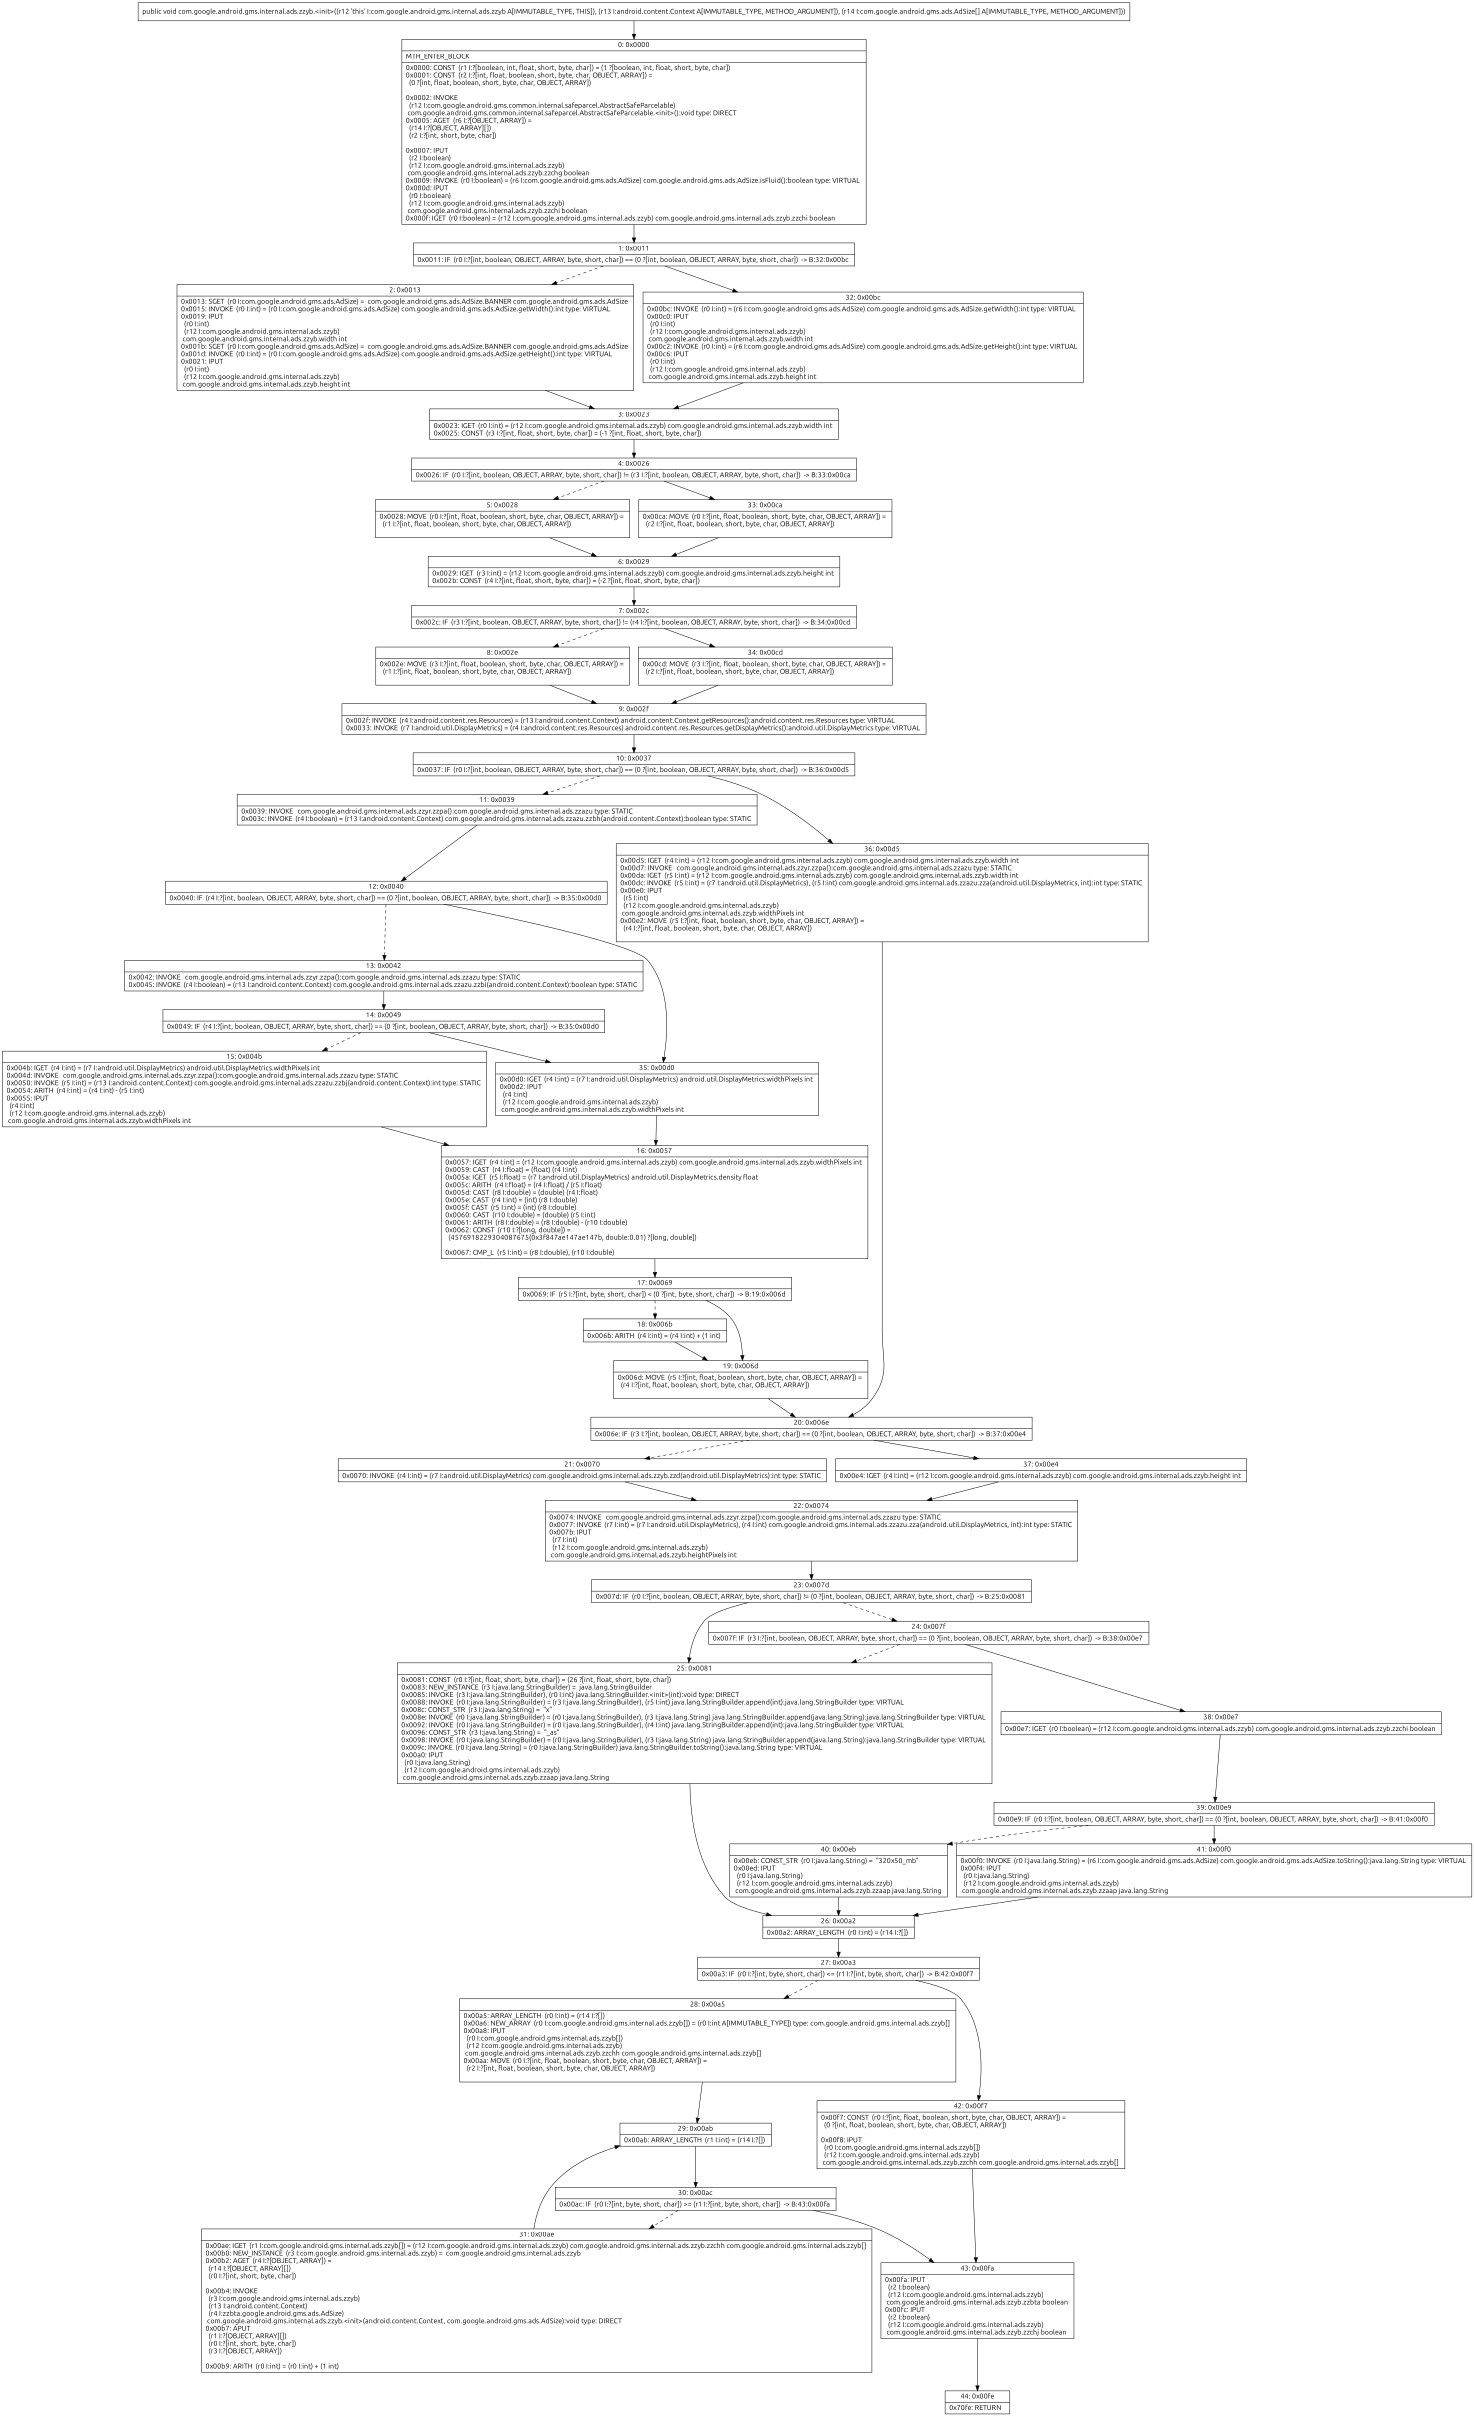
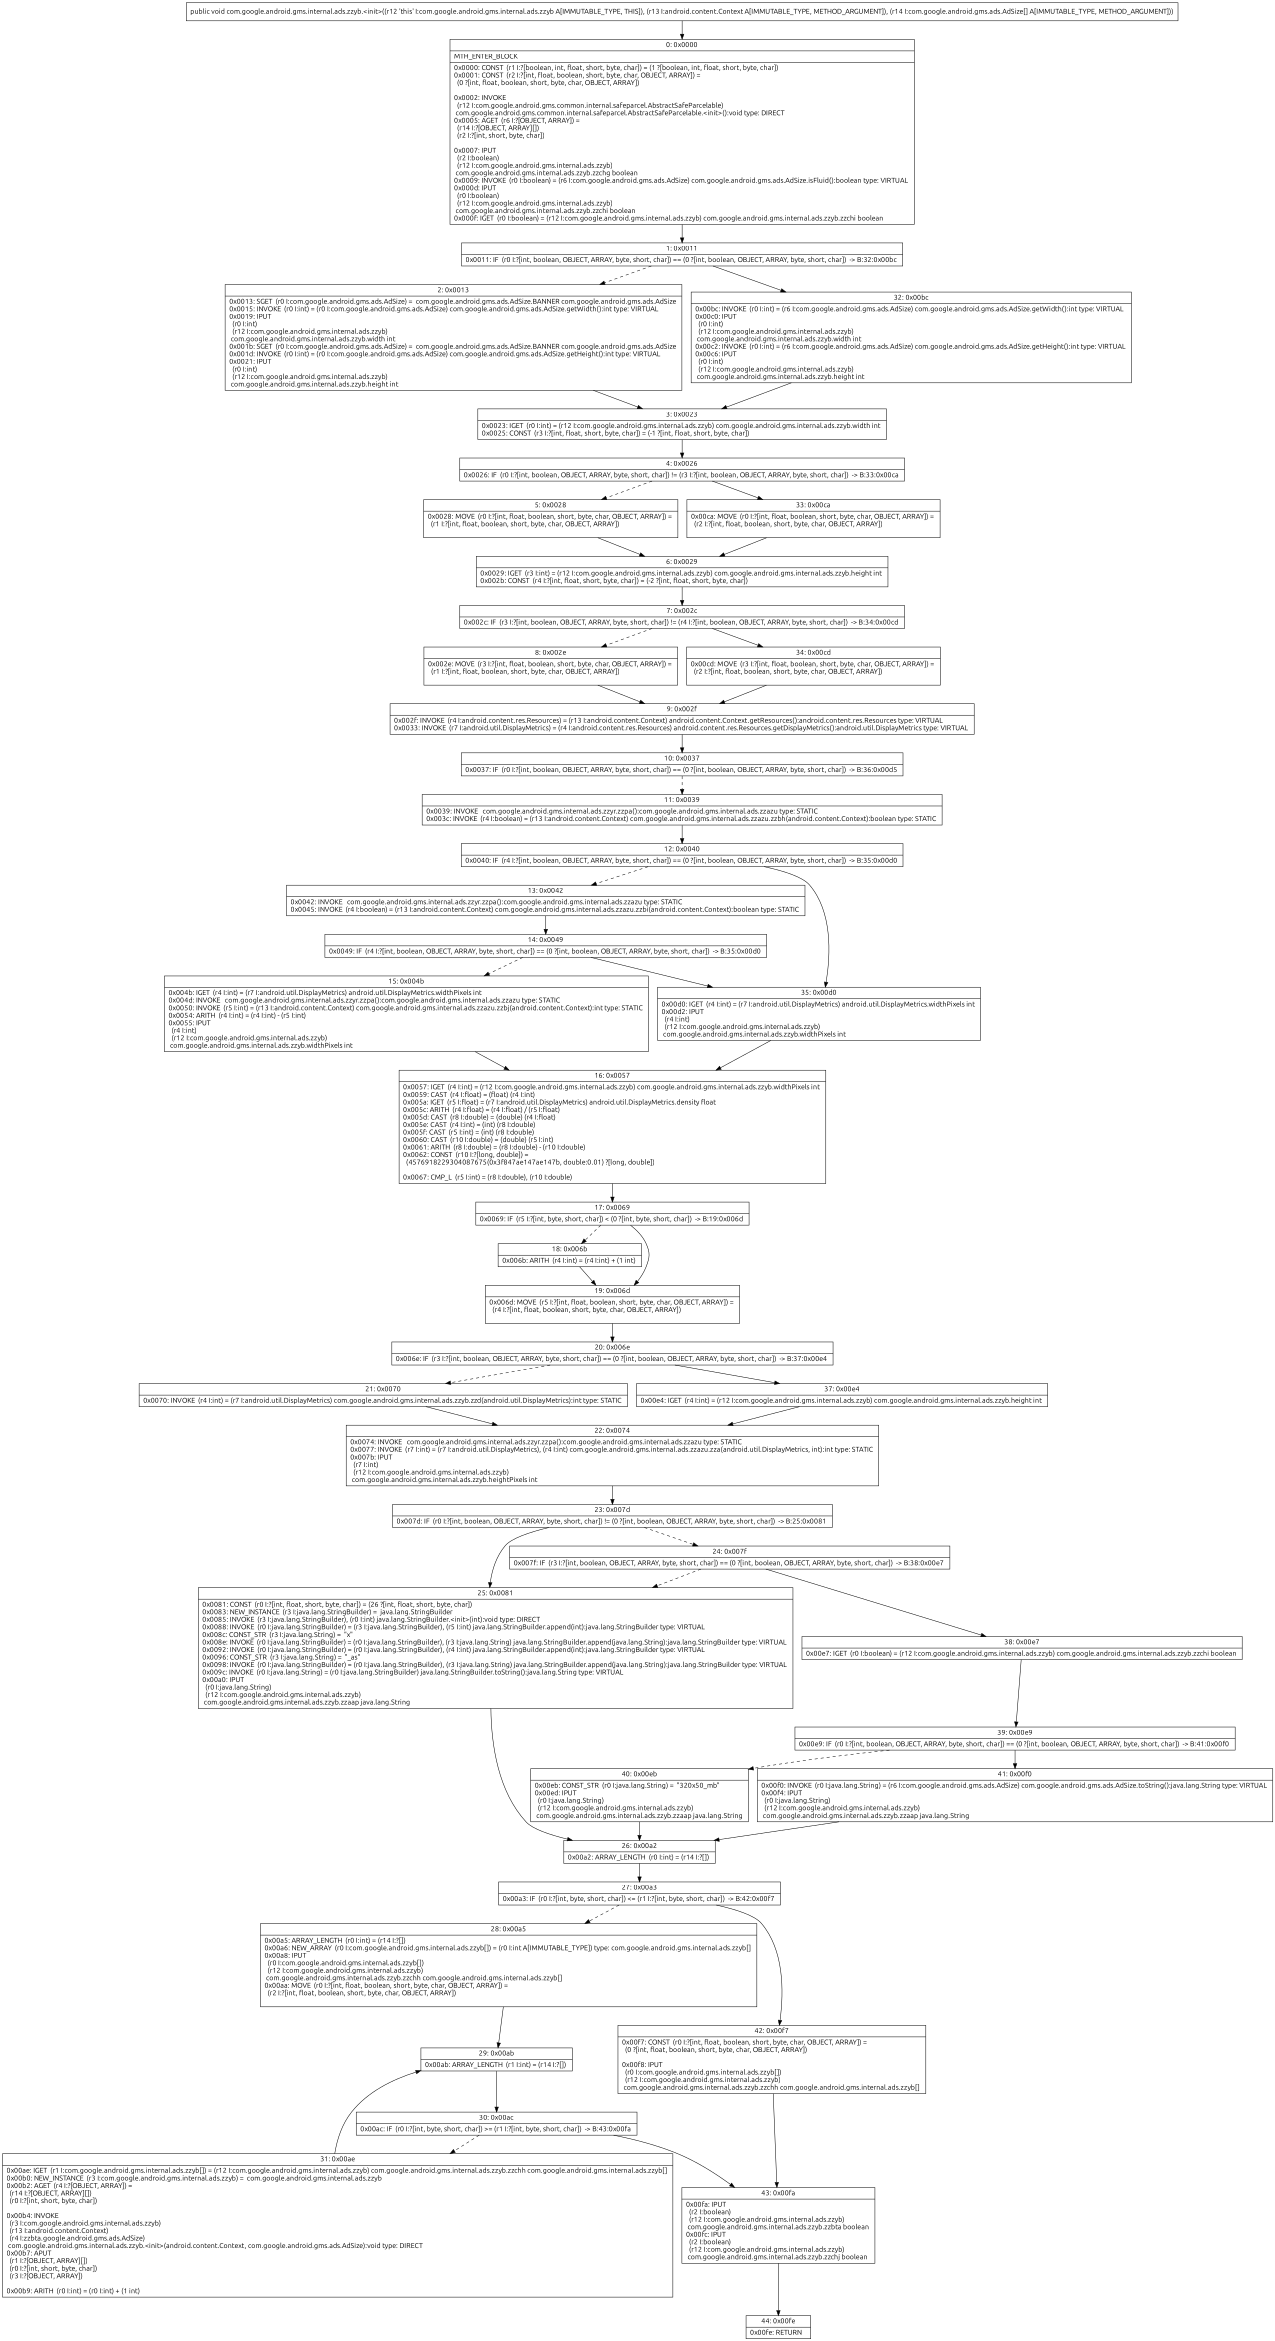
node "36: 0x00d5": removed
node "44: 0x00fe": text "0x70fe: RETURN" -> "0x00fe: RETURN"
